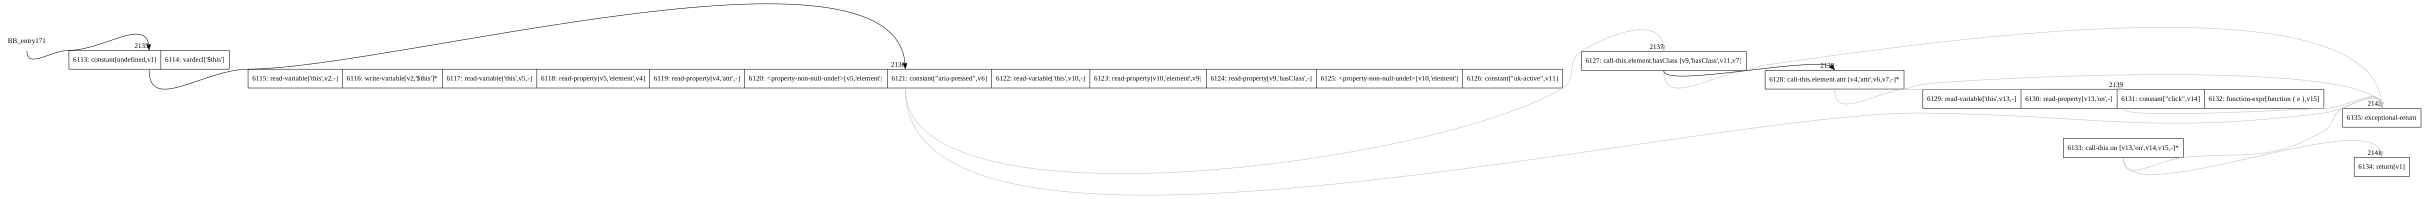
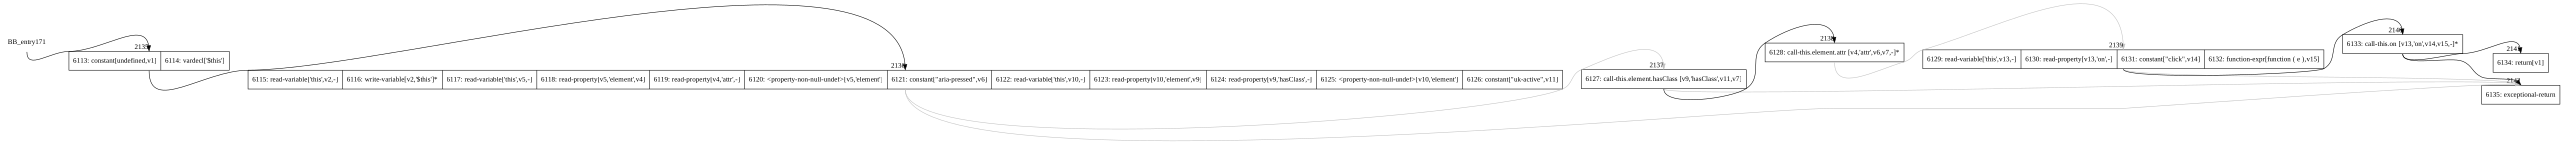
edge "6129: read-variable['this',v13,-]" -> "6133: call-this.on [v13,'on',v14,v15,-]*": added
edge "6128: call-this.element.attr [v4,'attr',v6,v7,-]*" -> "6135: exceptional-return": removed
edge "6133: call-this.on [v13,'on',v14,v15,-]*" -> "6135: exceptional-return": color gray -> black
edge "6133: call-this.on [v13,'on',v14,v15,-]*" -> "6134: return[v1]": color gray -> black
